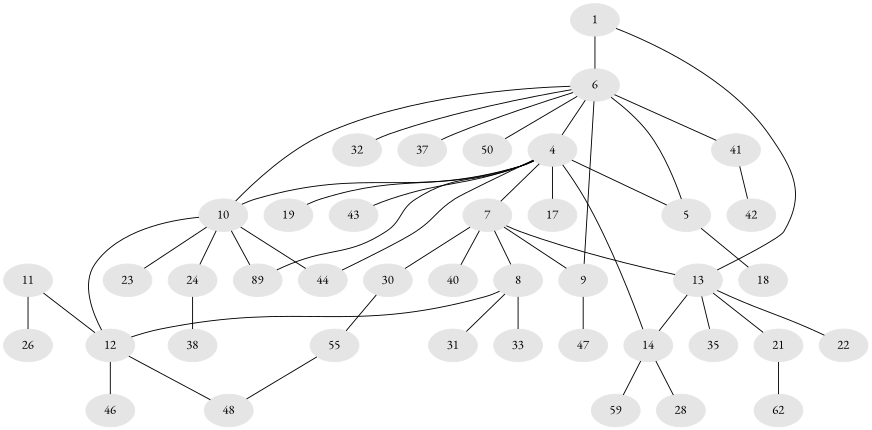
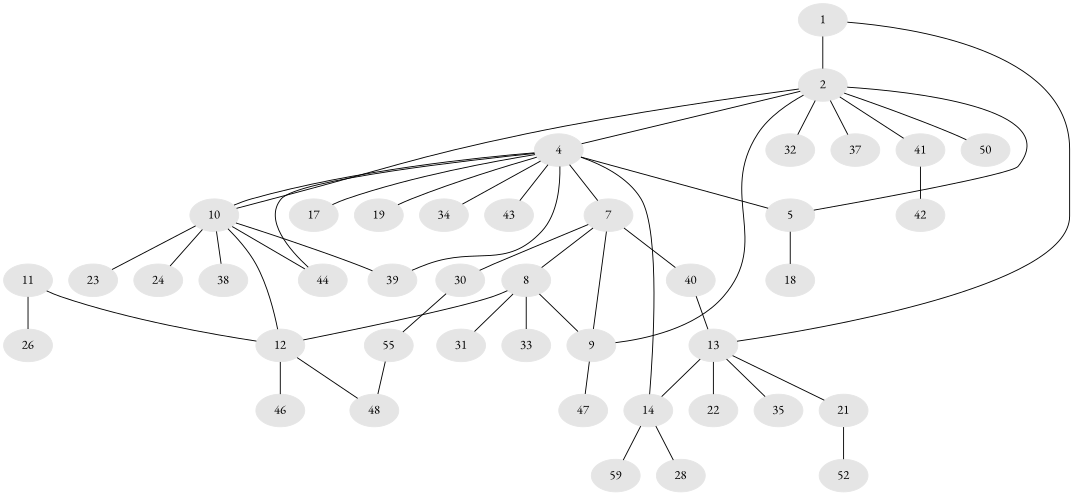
node "6": label "6" -> "2"
node "34": added
edge "7" -- "13": now "40" -- "13"
node "89": label "89" -> "39"
edge "24" -- "38": now "10" -- "38"
edge "8" -- "9": added
node "62": label "62" -> "52"
